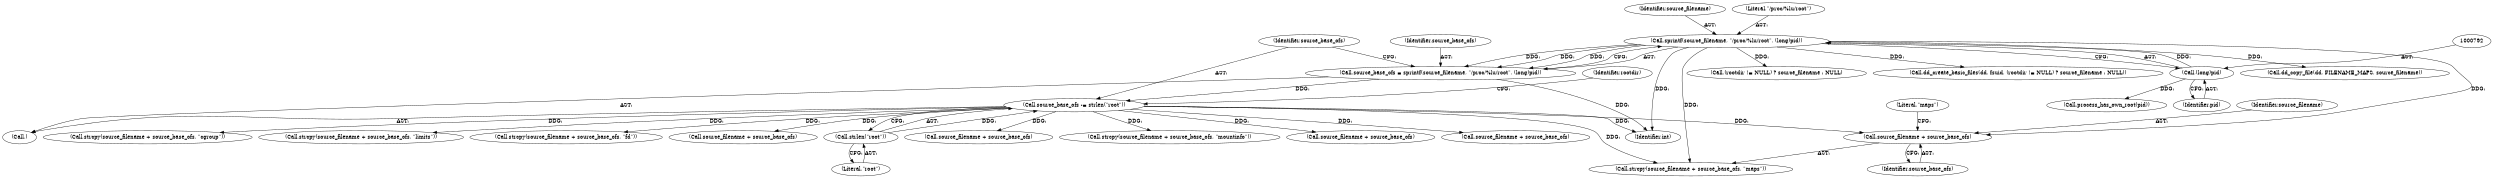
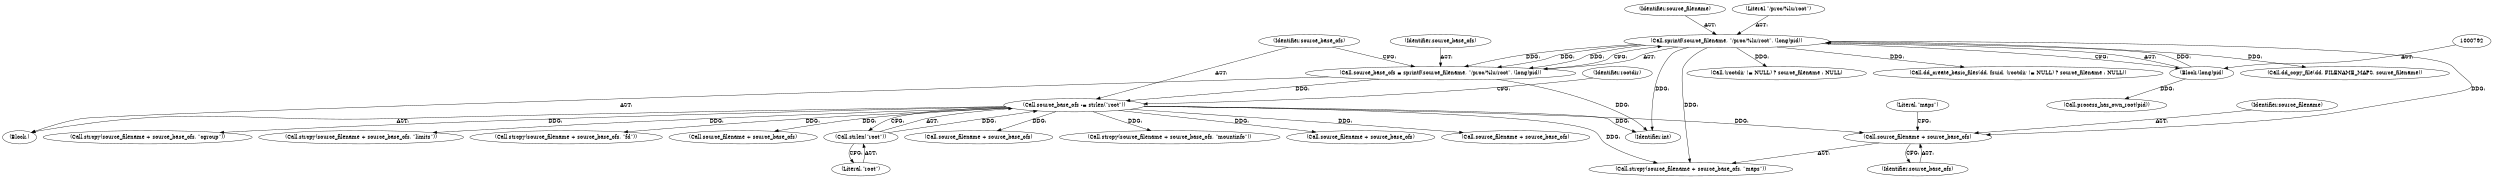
node "(Call,(long)pid)": label "(Call,(long)pid)" -> "(Block,(long)pid)"
node "(Identifier,pid)": removed
node "(Call,)": label "(Call,)" -> "(Block,)"
